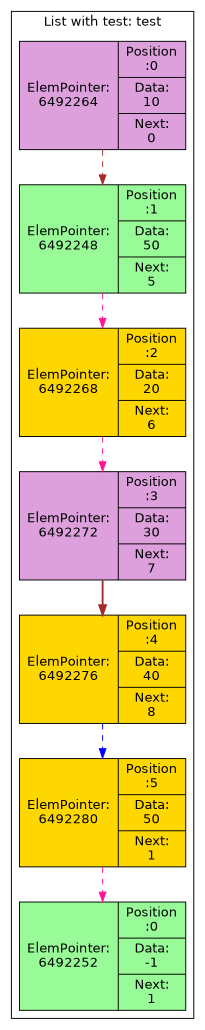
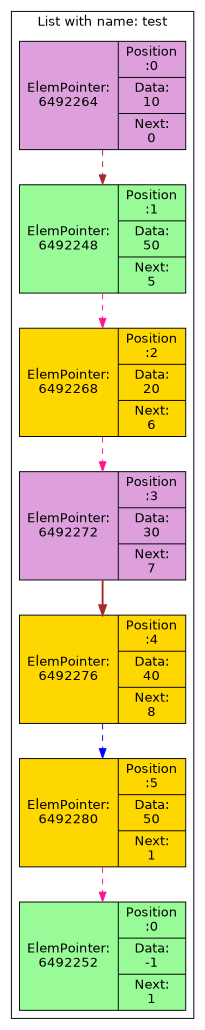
cluster "List with test: test": label "List with test: test" -> "List with name: test"
